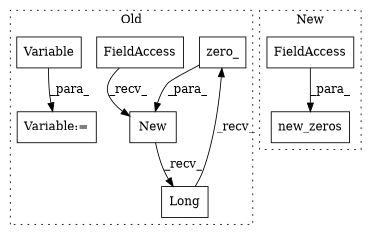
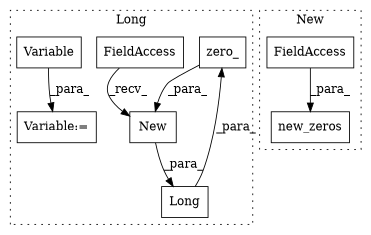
cluster "Old": label "Old" -> "Long"
edge "Long" -> "zero_": label "_recv_" -> "_para_"
edge "New" -> "Long": label "_recv_" -> "_para_"
